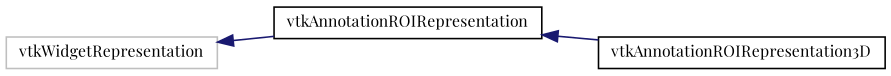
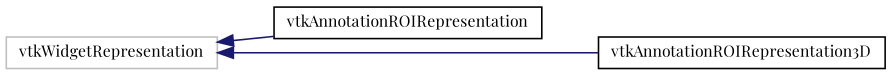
edge "vtkAnnotationROIRepresentation3D" -> "vtkAnnotationROIRepresentation": now "vtkAnnotationROIRepresentation3D" -> "vtkWidgetRepresentation"
